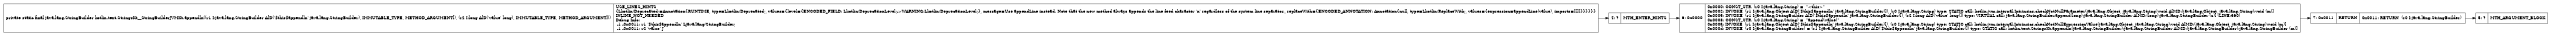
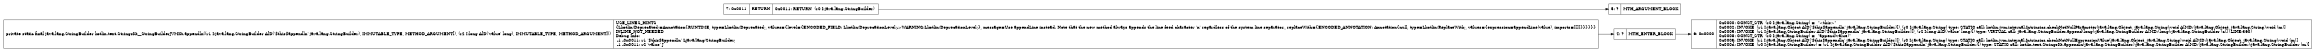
node "4: ?": text "MTH_ENTER_HINTS" -> "MTH_ENTER_BLOCK"
edge "6: 0x0000" -> "7: 0x0011": removed
